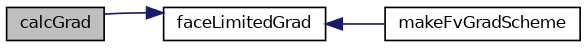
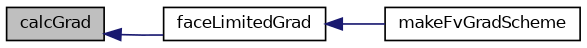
edge "calcGrad" -> "faceLimitedGrad": reversed
